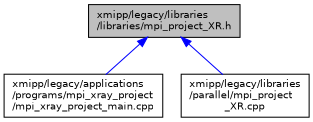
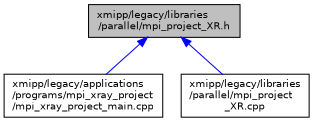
node "xmipp/legacy/libraries /libraries/mpi_project_XR.h": label "xmipp/legacy/libraries /libraries/mpi_project_XR.h" -> "xmipp/legacy/libraries /parallel/mpi_project_XR.h"
